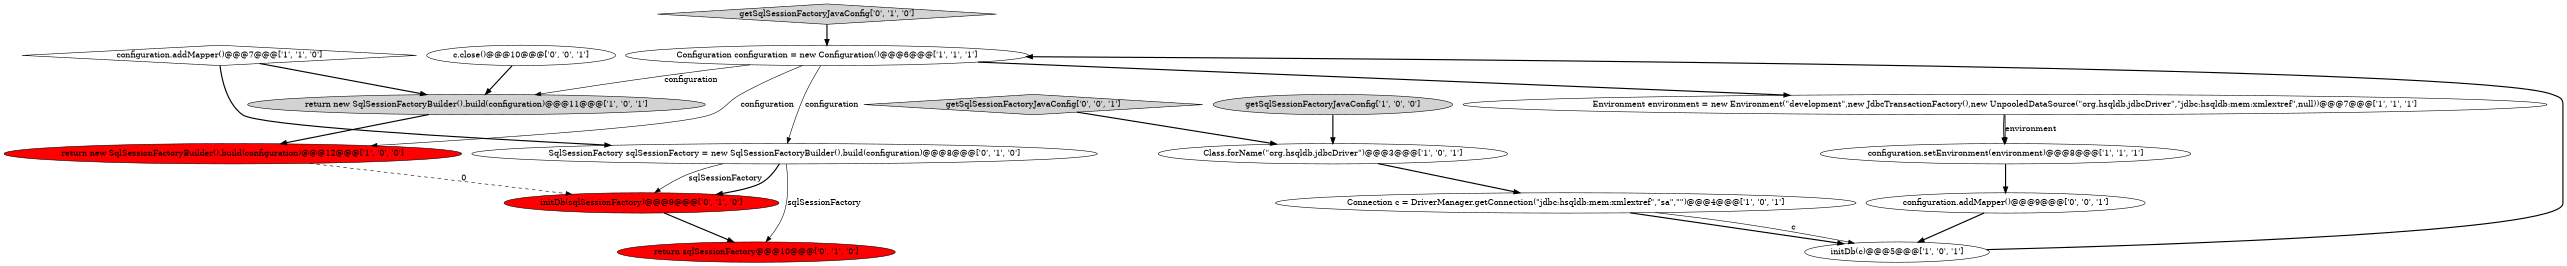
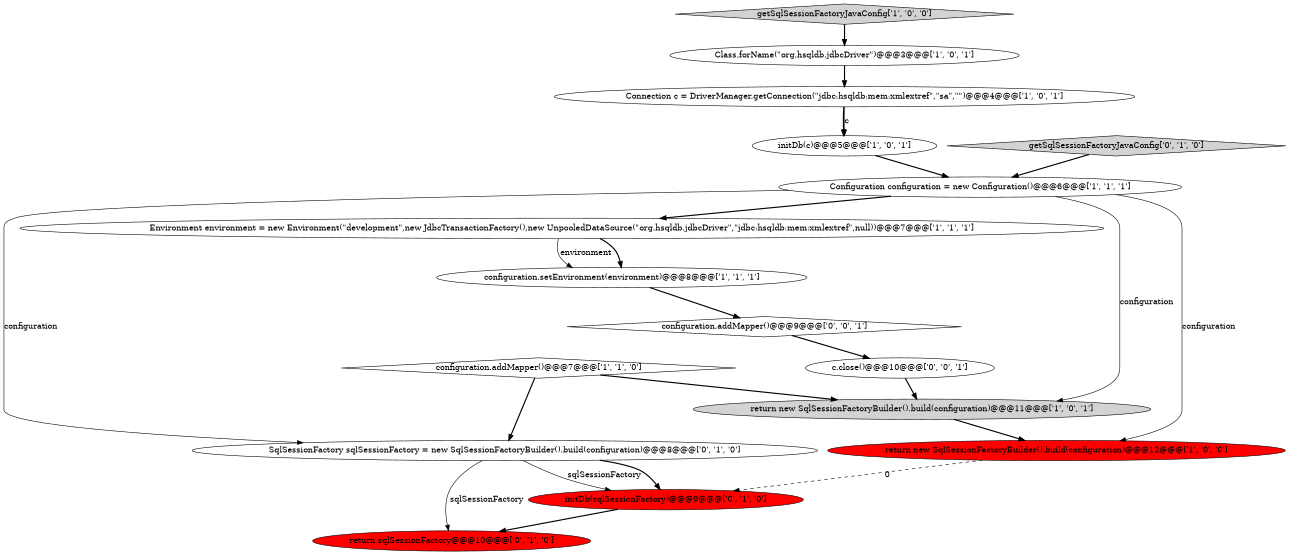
node "getSqlSessionFactoryJavaConfig['0', '0', '1']": removed
node "getSqlSessionFactoryJavaConfig['1', '0', '0']": shape ellipse -> diamond
node "configuration.addMapper()@@@9@@@['0', '0', '1']": shape ellipse -> diamond
edge "configuration.addMapper()@@@9@@@['0', '0', '1']" -> "initDb(c)@@@5@@@['1', '0', '1']": now "configuration.addMapper()@@@9@@@['0', '0', '1']" -> "c.close()@@@10@@@['0', '0', '1']"
